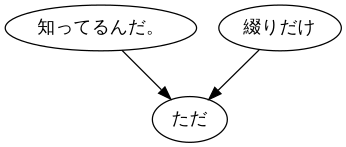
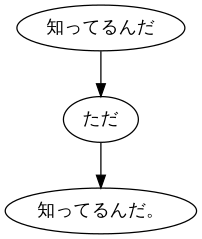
node "綴りだけ": label "綴りだけ" -> "知ってるんだ"
edge "知ってるんだ。" -> "ただ": reversed
